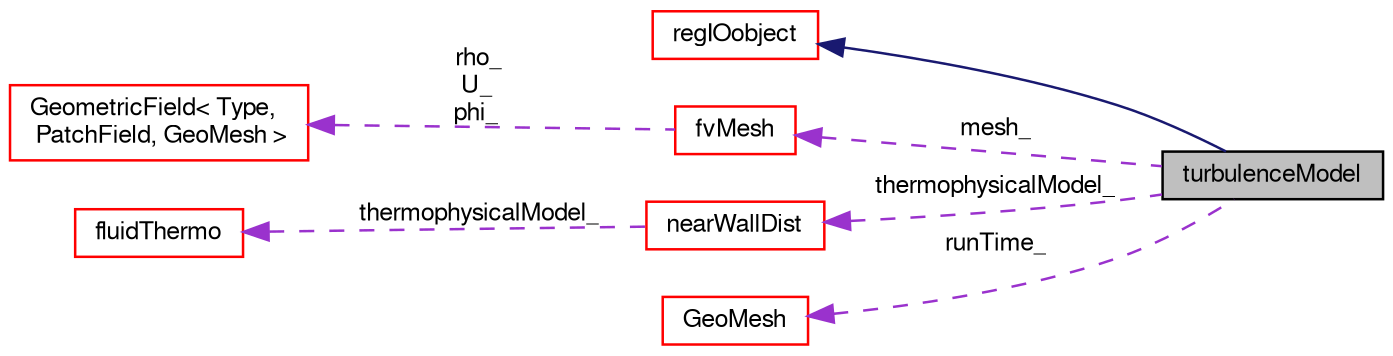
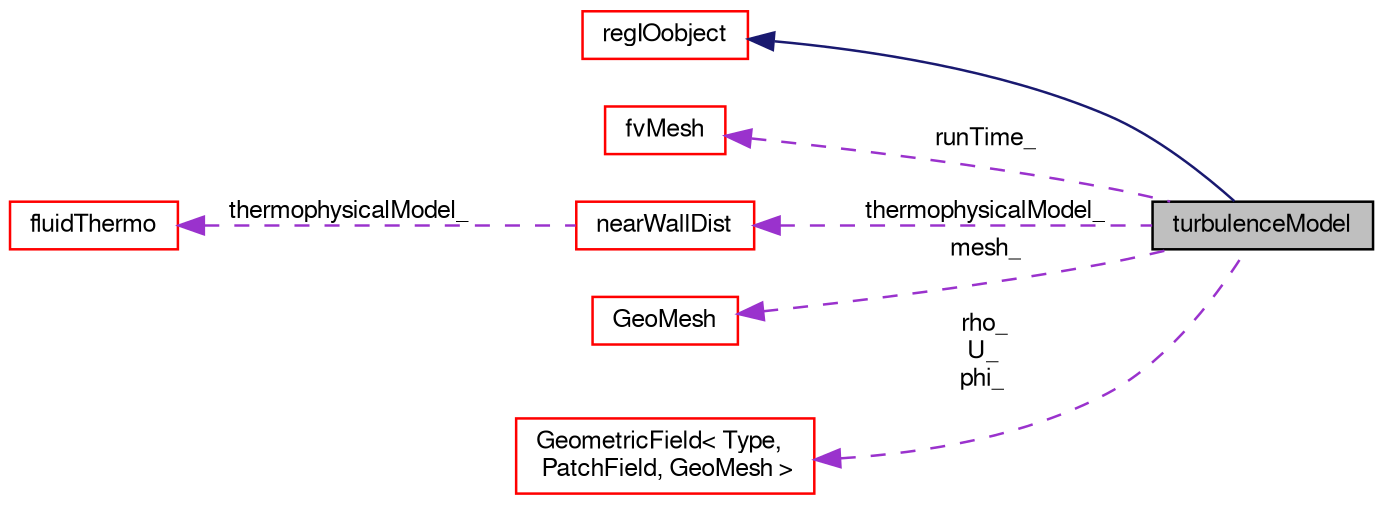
edge "fvMesh" -> "GeometricField< Type, PatchField, GeoMesh >": now "turbulenceModel" -> "GeometricField< Type, PatchField, GeoMesh >"
edge "turbulenceModel" -> "fvMesh": label " mesh_" -> " runTime_"
edge "turbulenceModel" -> "GeoMesh": label " runTime_" -> " mesh_"
